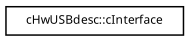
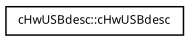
node "cHwUSBdesc::cInterface": label "cHwUSBdesc::cInterface" -> "cHwUSBdesc::cHwUSBdesc"
